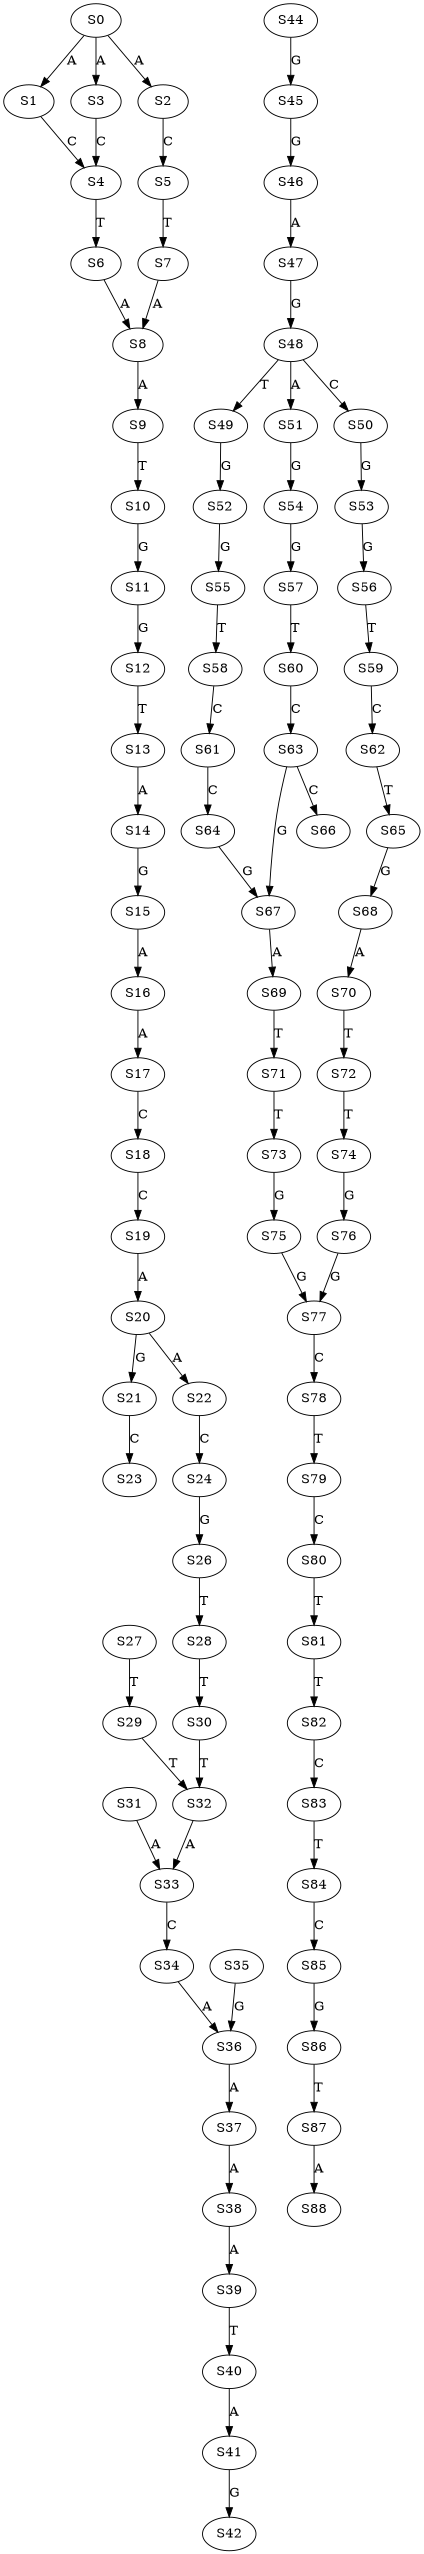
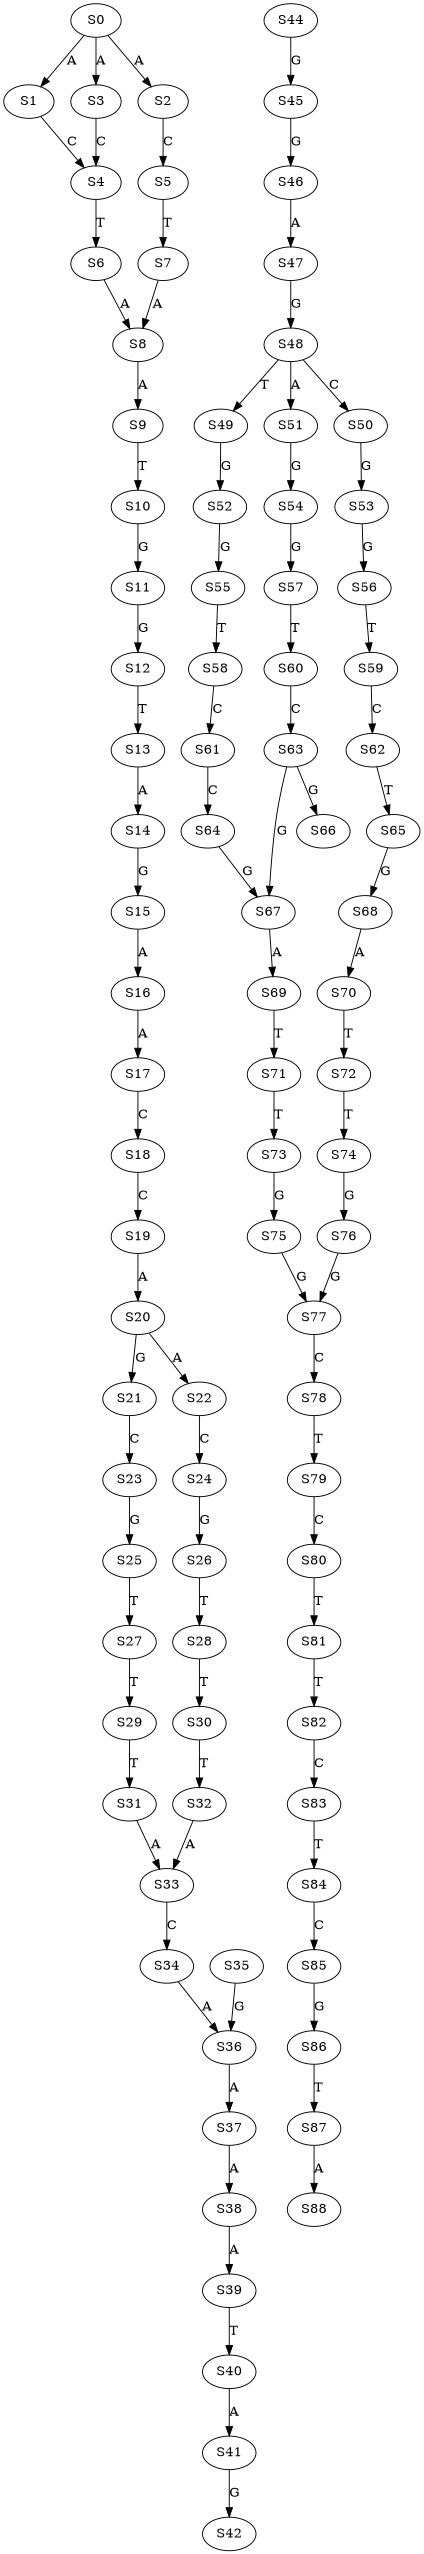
edge "S63" -> "S66": label "C" -> "G"
node "S25": added
edge "S29" -> "S32": now "S29" -> "S31"
